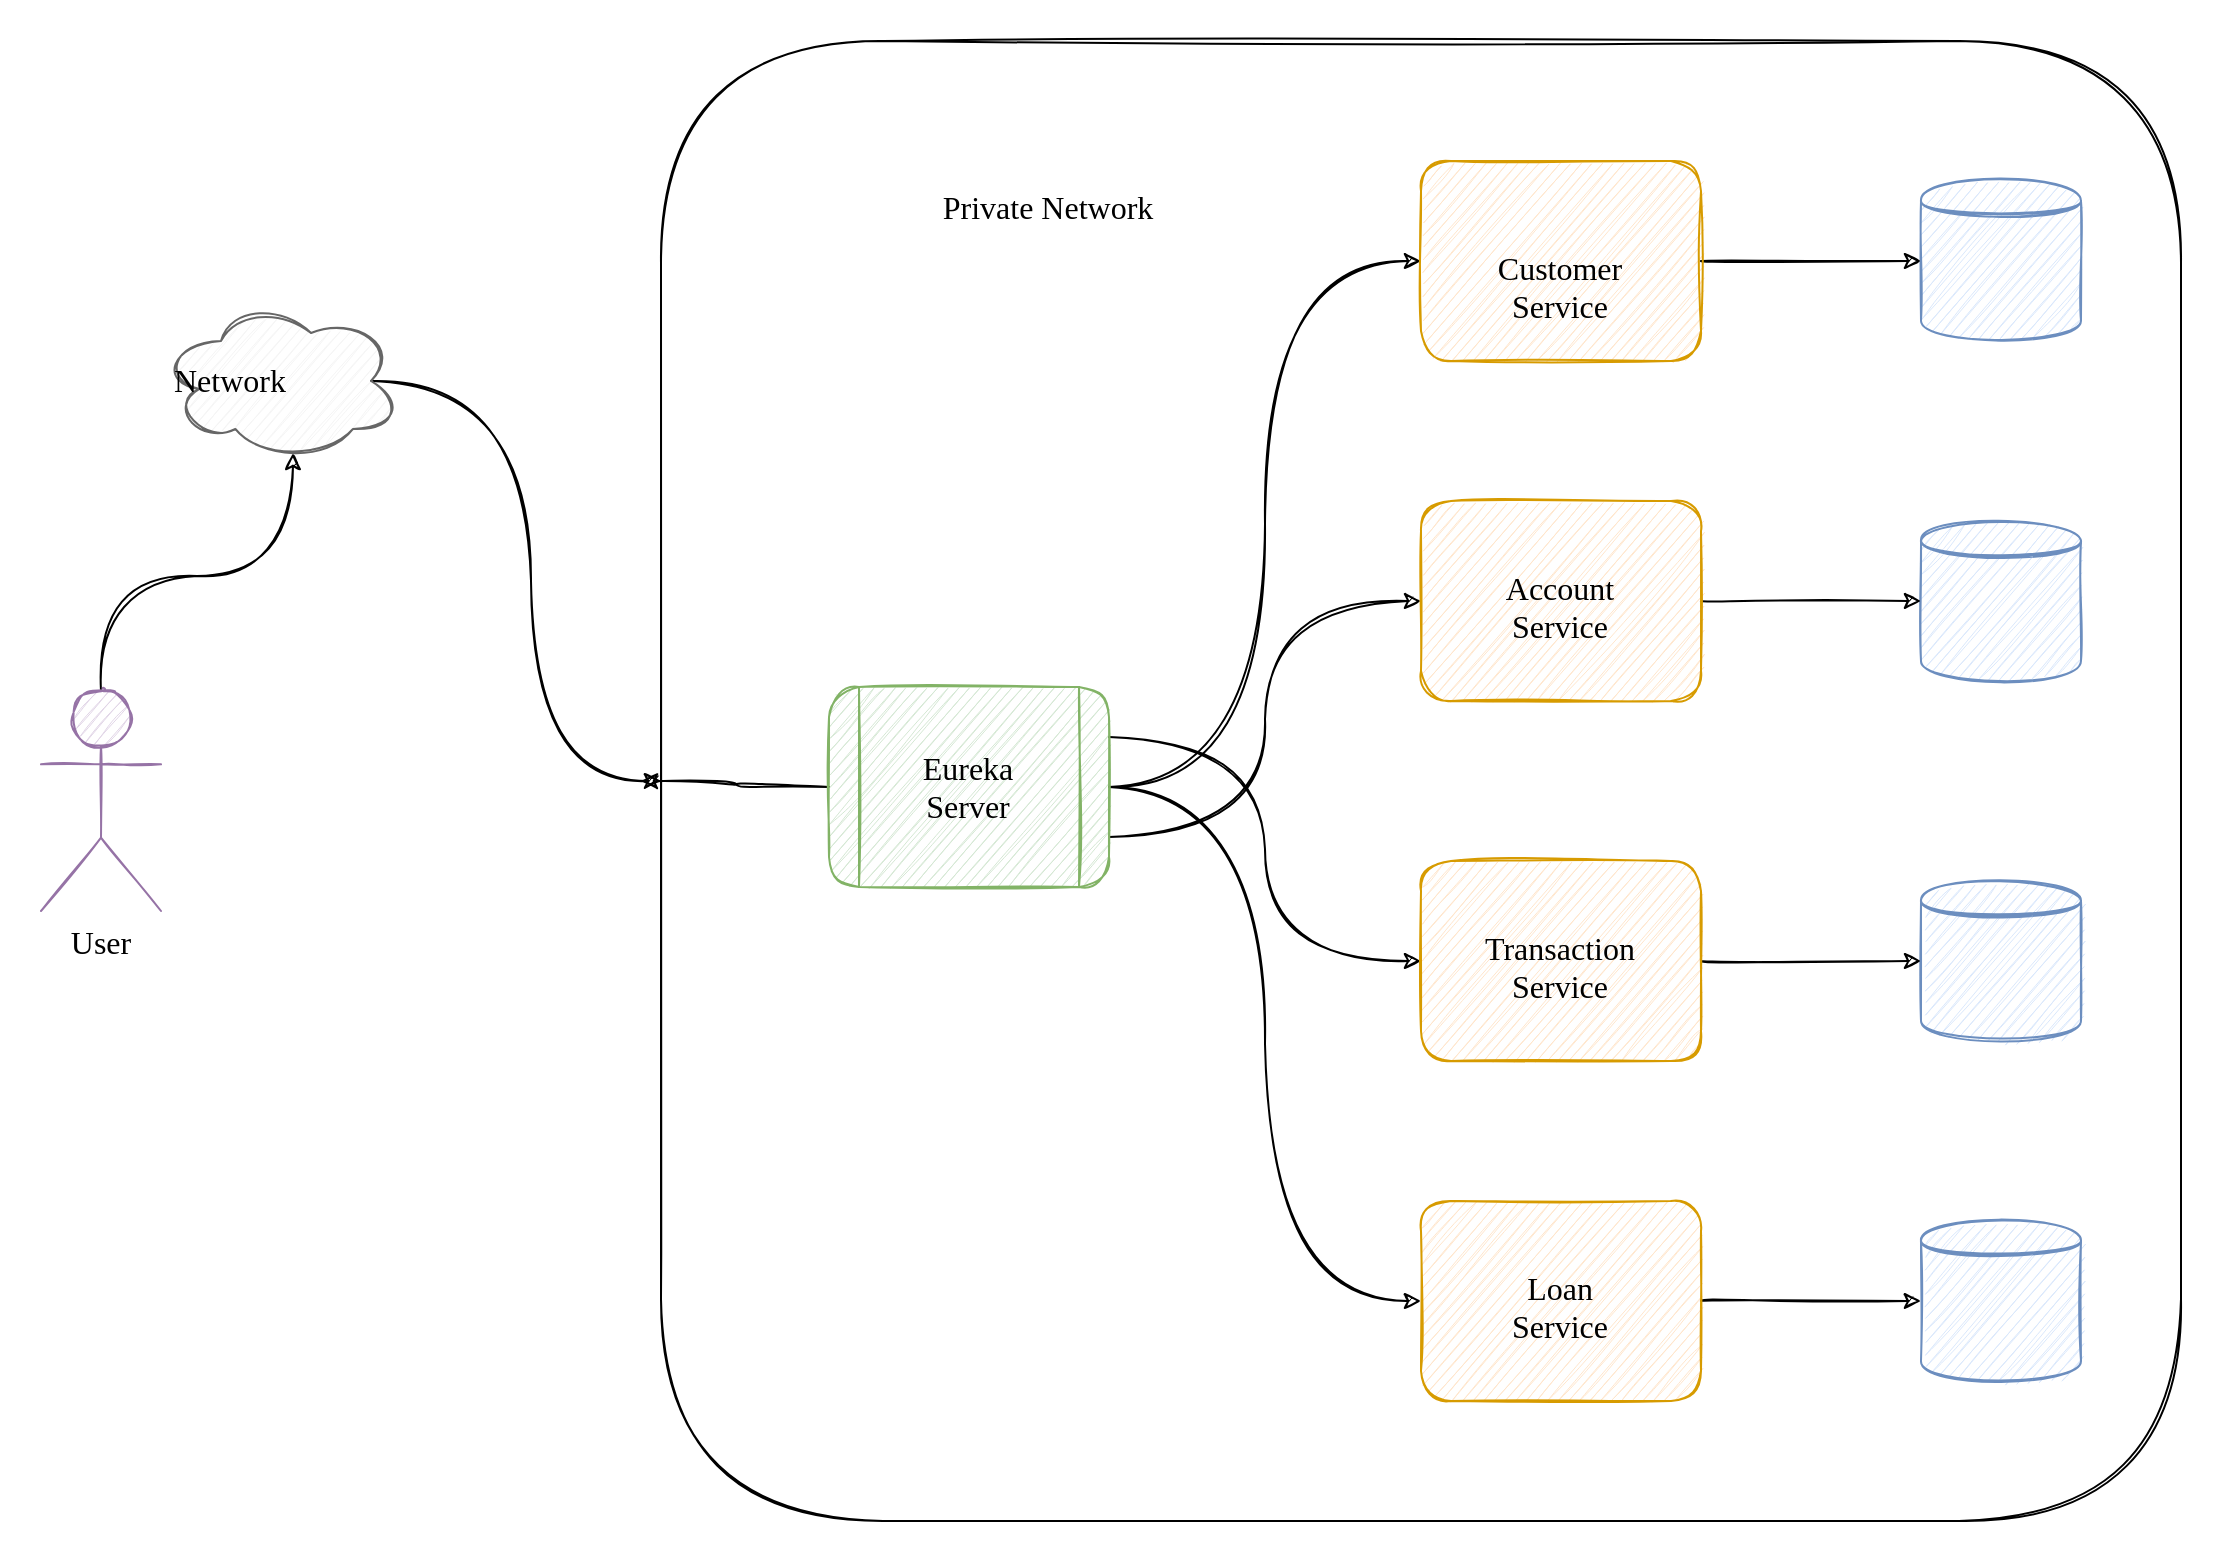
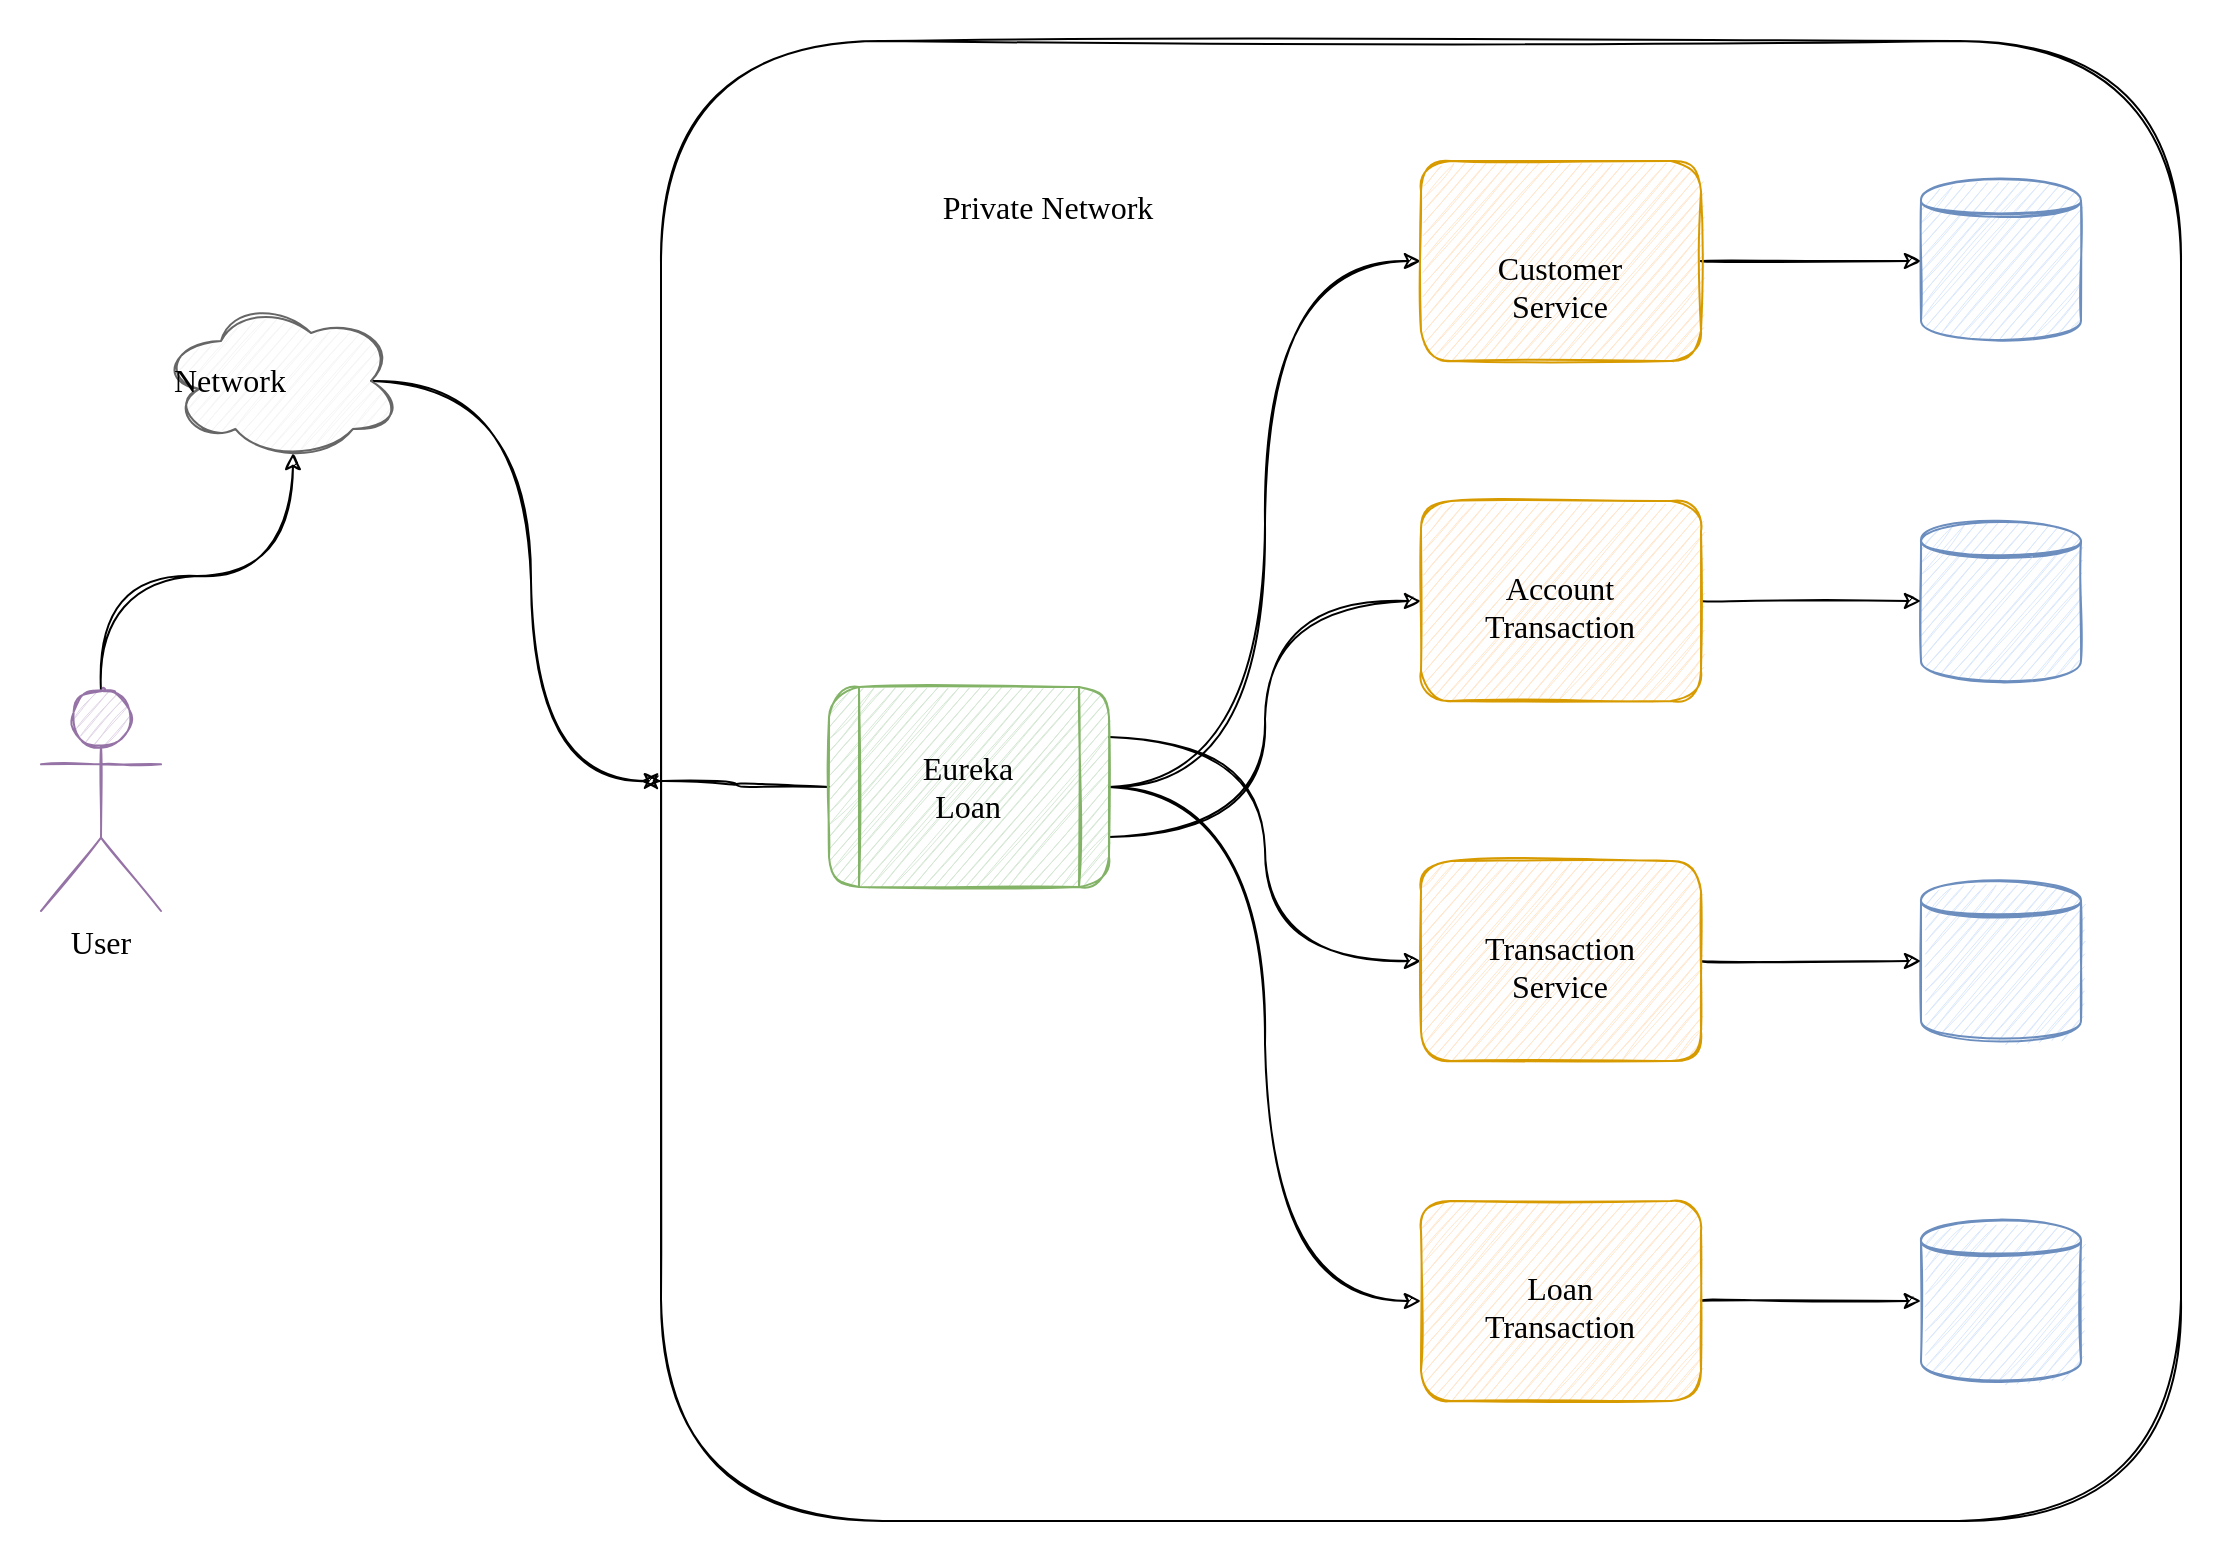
node "Account Service": label "Account Service" -> "Account Transaction"
node "Eureka Server": label "Eureka Server" -> "Eureka Loan"
node "Loan Service": label "Loan Service" -> "Loan Transaction"
